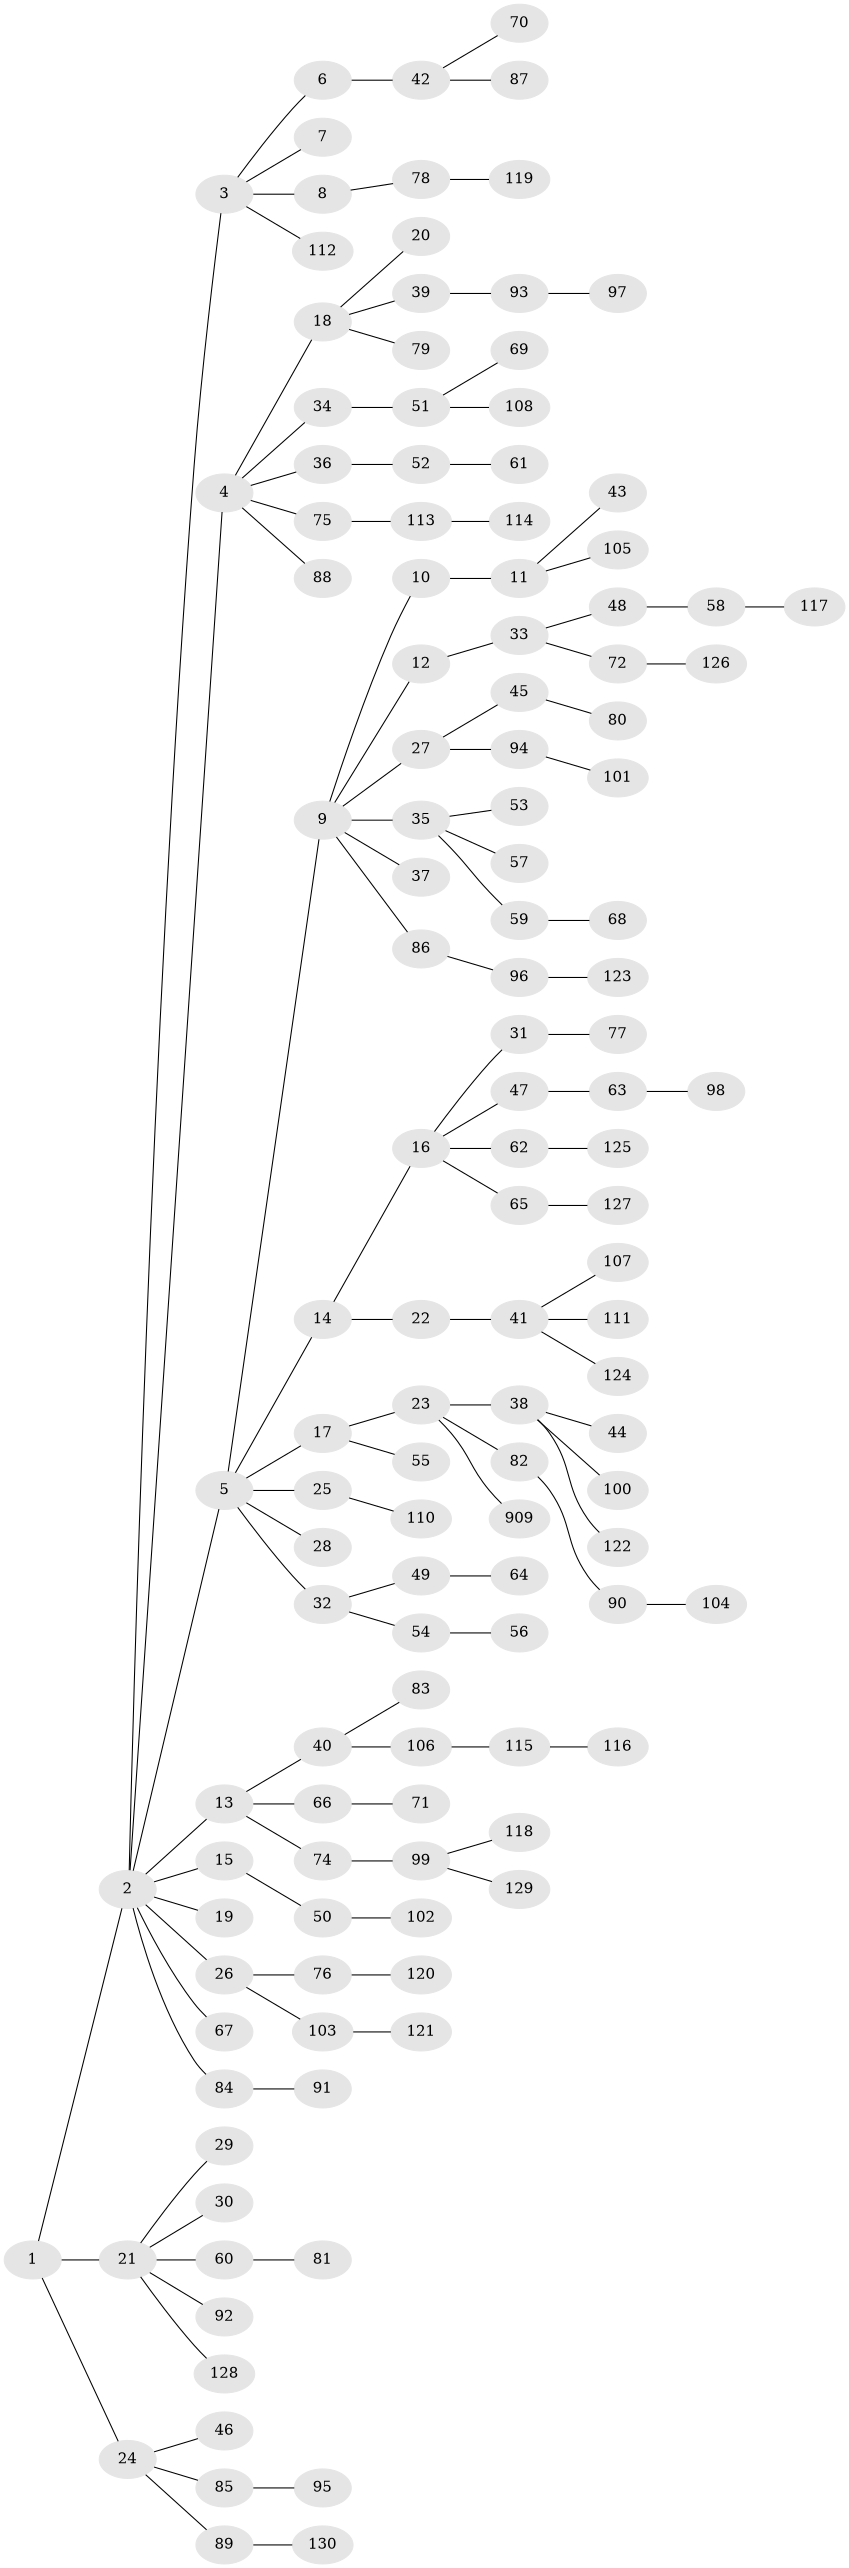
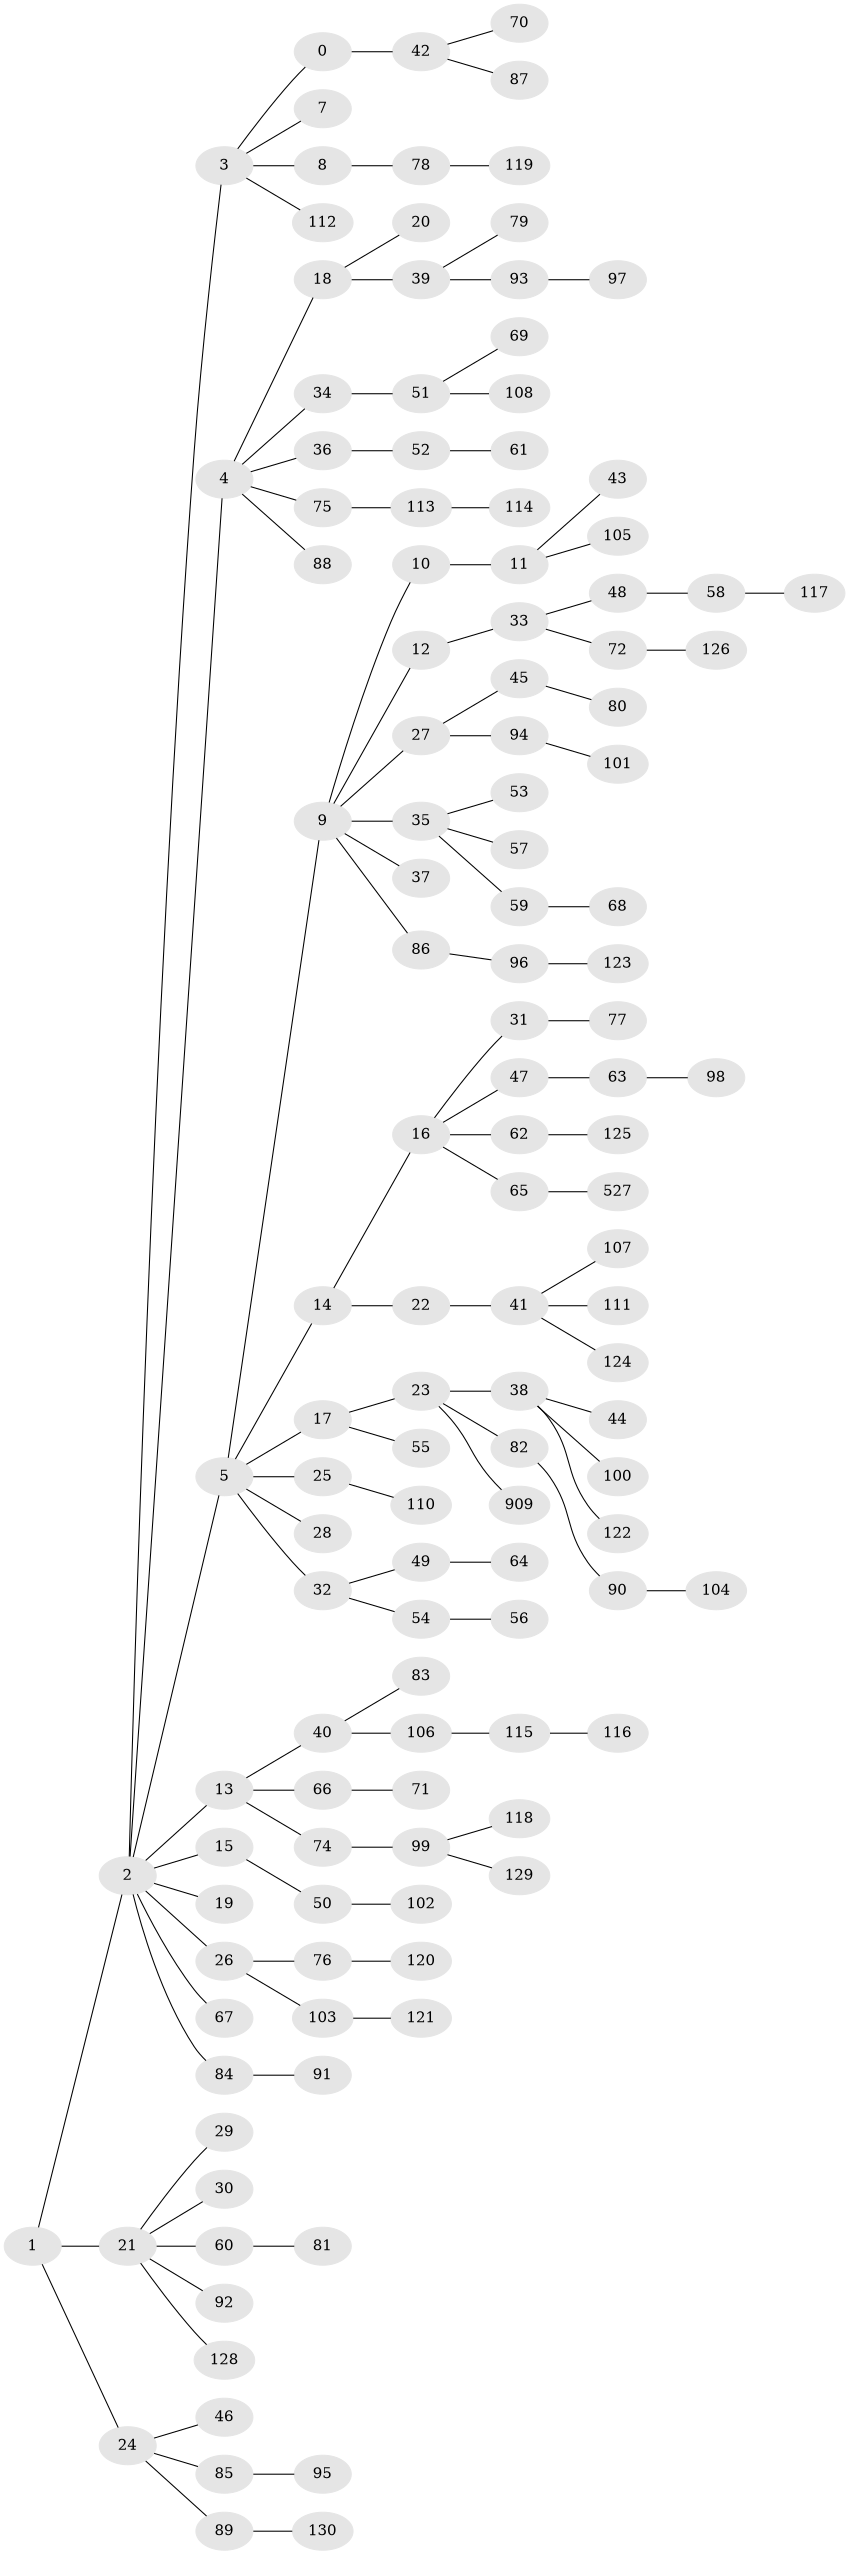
node "6": label "6" -> "0"
edge "18" -- "79": now "39" -- "79"
node "127": label "127" -> "527"
